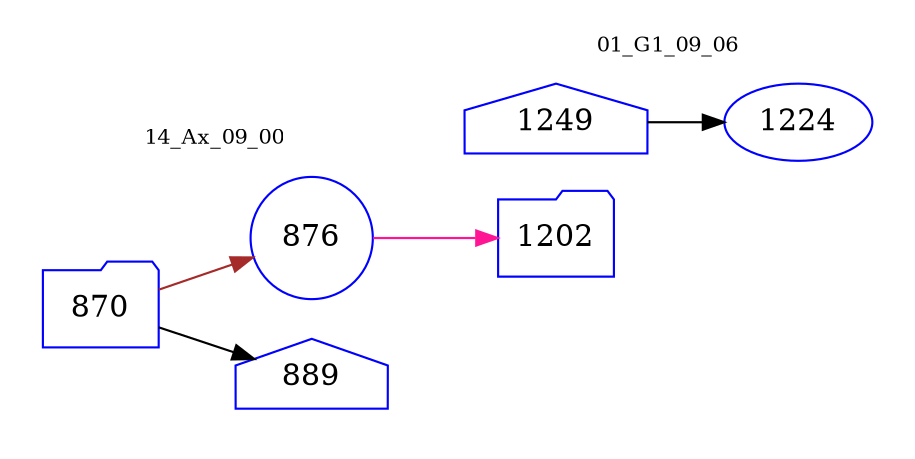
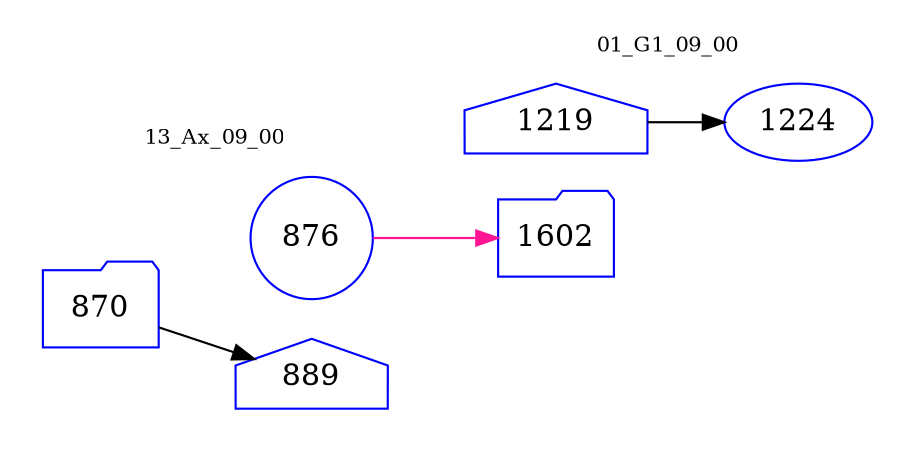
cluster "01_G1_09_06": label "01_G1_09_06" -> "01_G1_09_00"
node "1249": label "1249" -> "1219"
cluster "14_Ax_09_00": label "14_Ax_09_00" -> "13_Ax_09_00"
node "1202": label "1202" -> "1602"
edge "870" -> "876": removed
